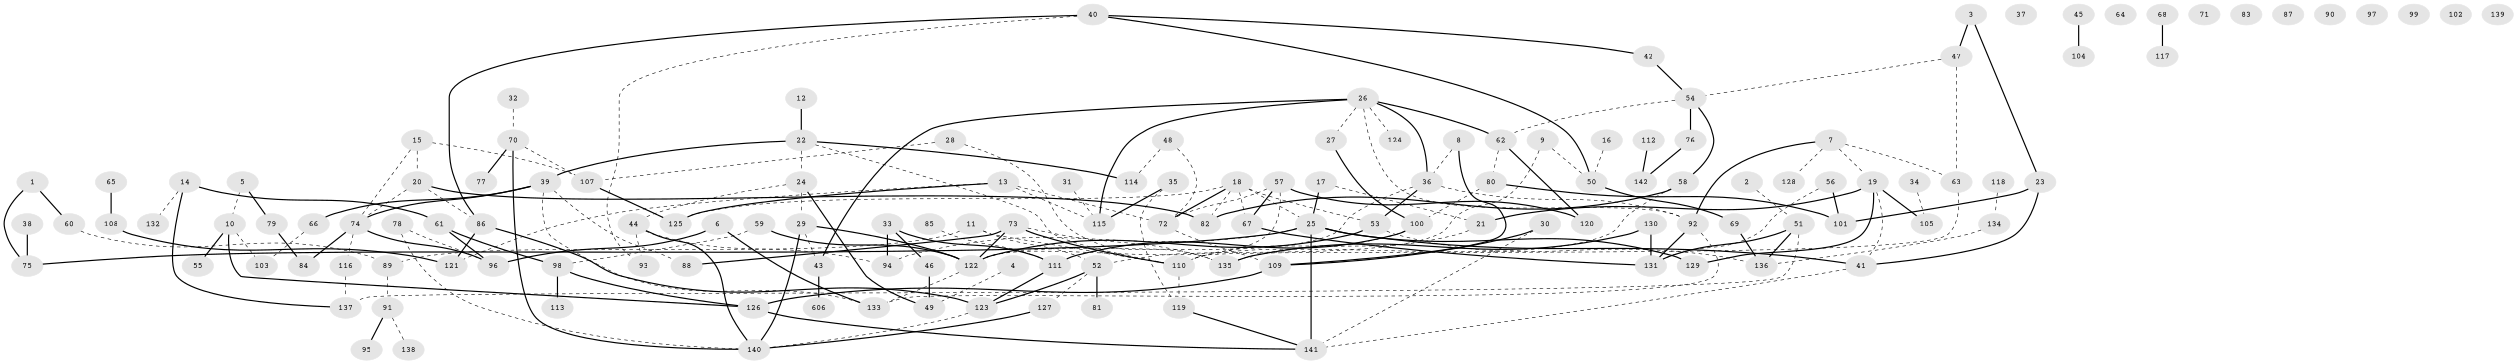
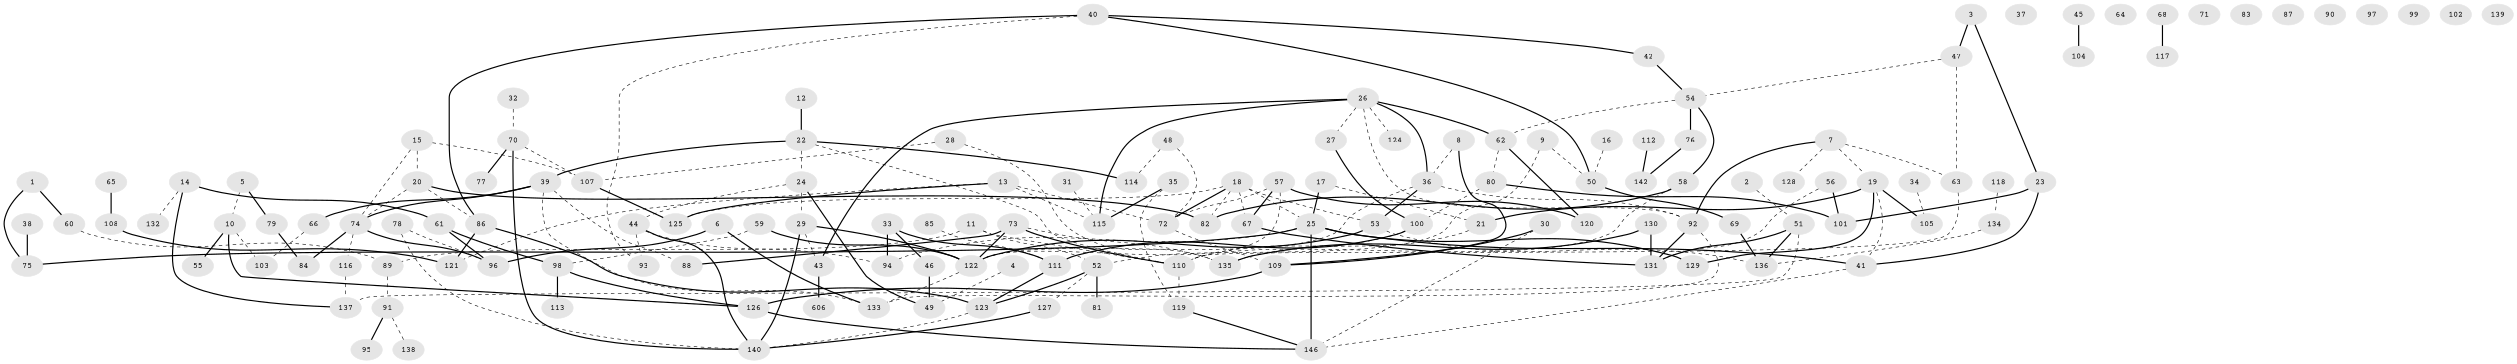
node "141": label "141" -> "146"
